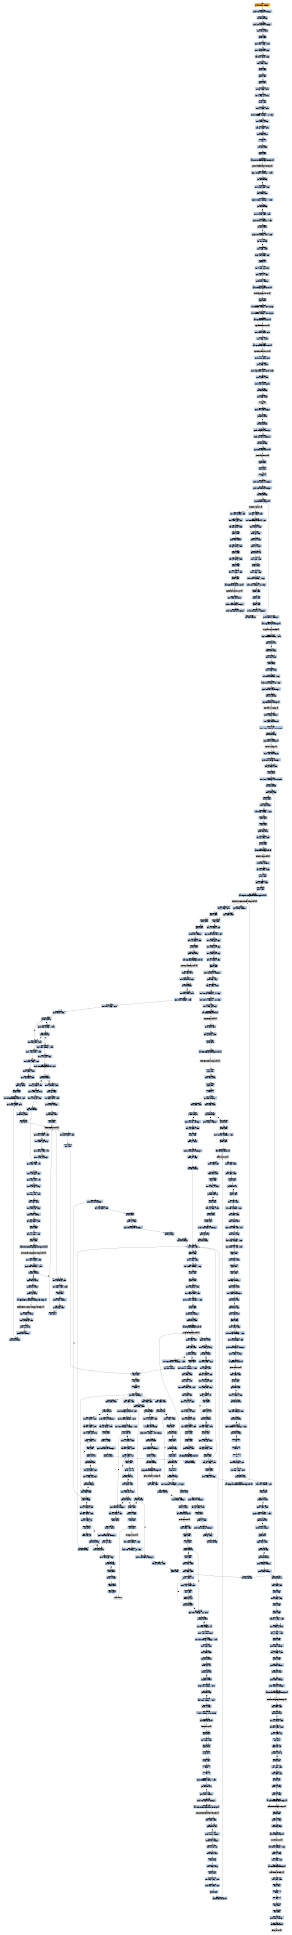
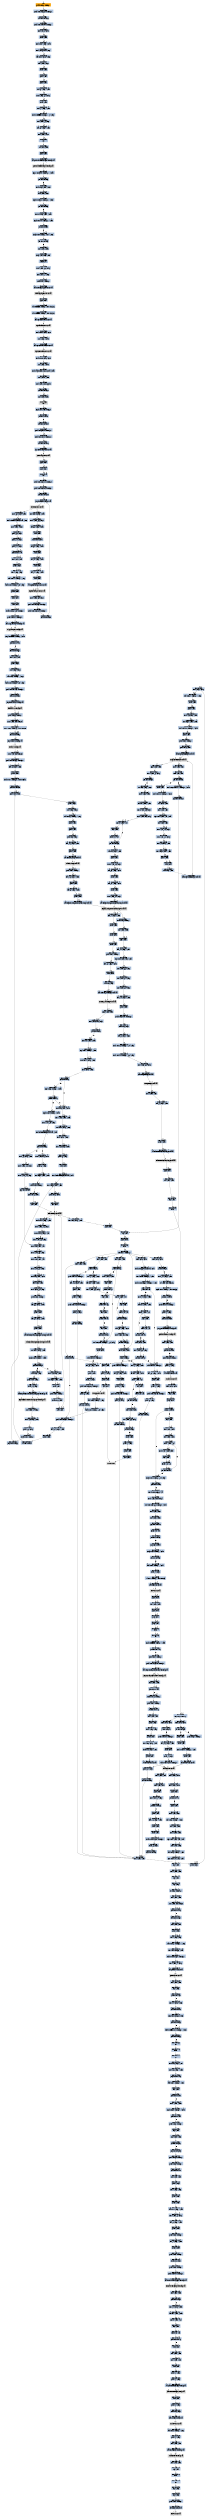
edge "0x0100abaa pushl %ebp" -> "0x0100abab movl %esp, %ebp": reversed
edge "0x010098c6 pushl $0x400<UINT32>" -> "0x01009837 jl 0x010098c6": reversed
